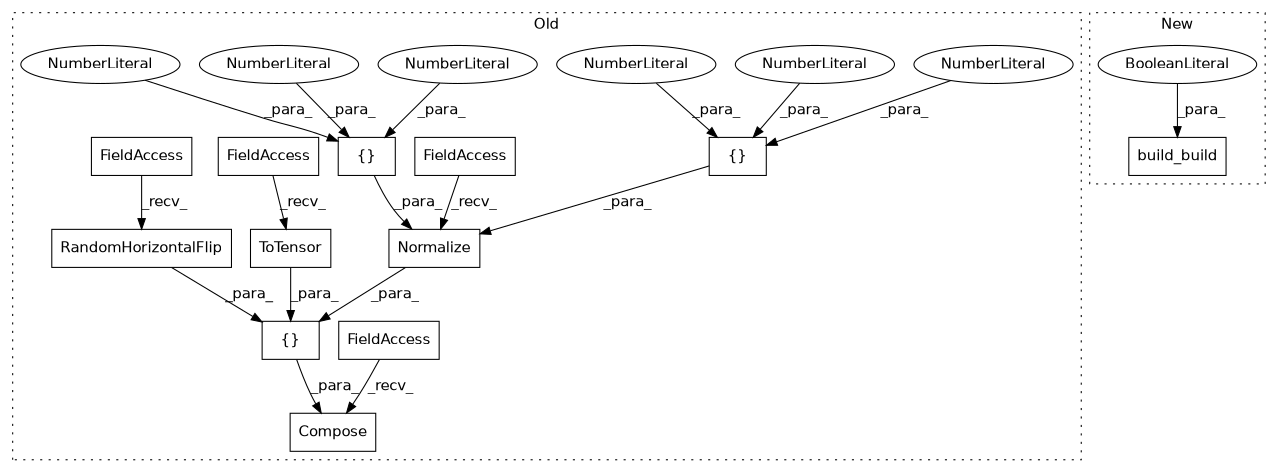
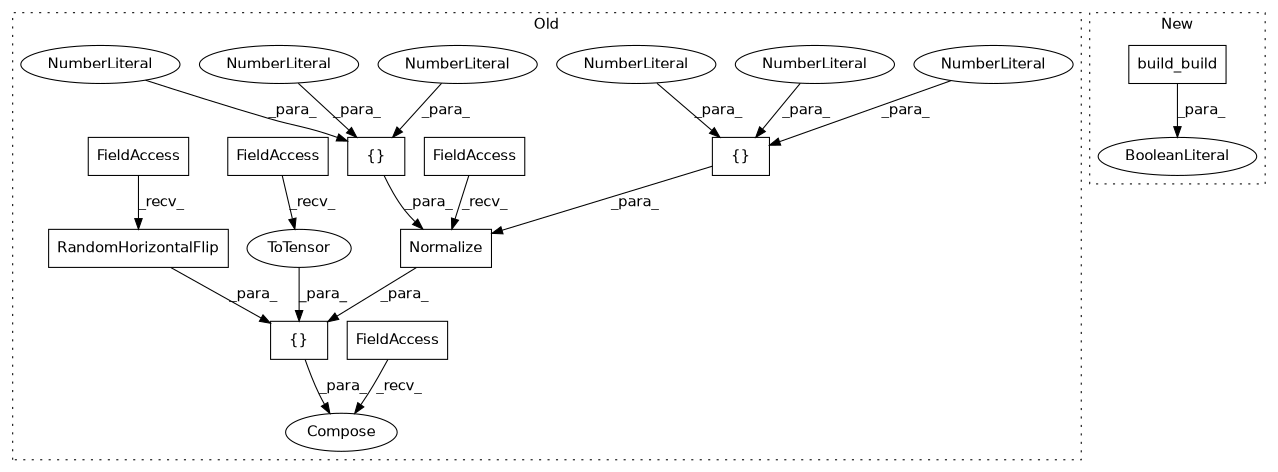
edge "BooleanLiteral" -> "build_build": reversed
node "ToTensor": shape box -> ellipse
node "Compose": shape box -> ellipse
